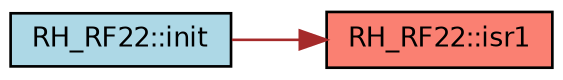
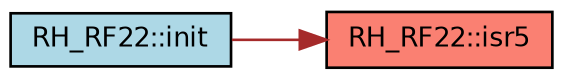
node "RH_RF22::isr1": label "RH_RF22::isr1" -> "RH_RF22::isr5"
